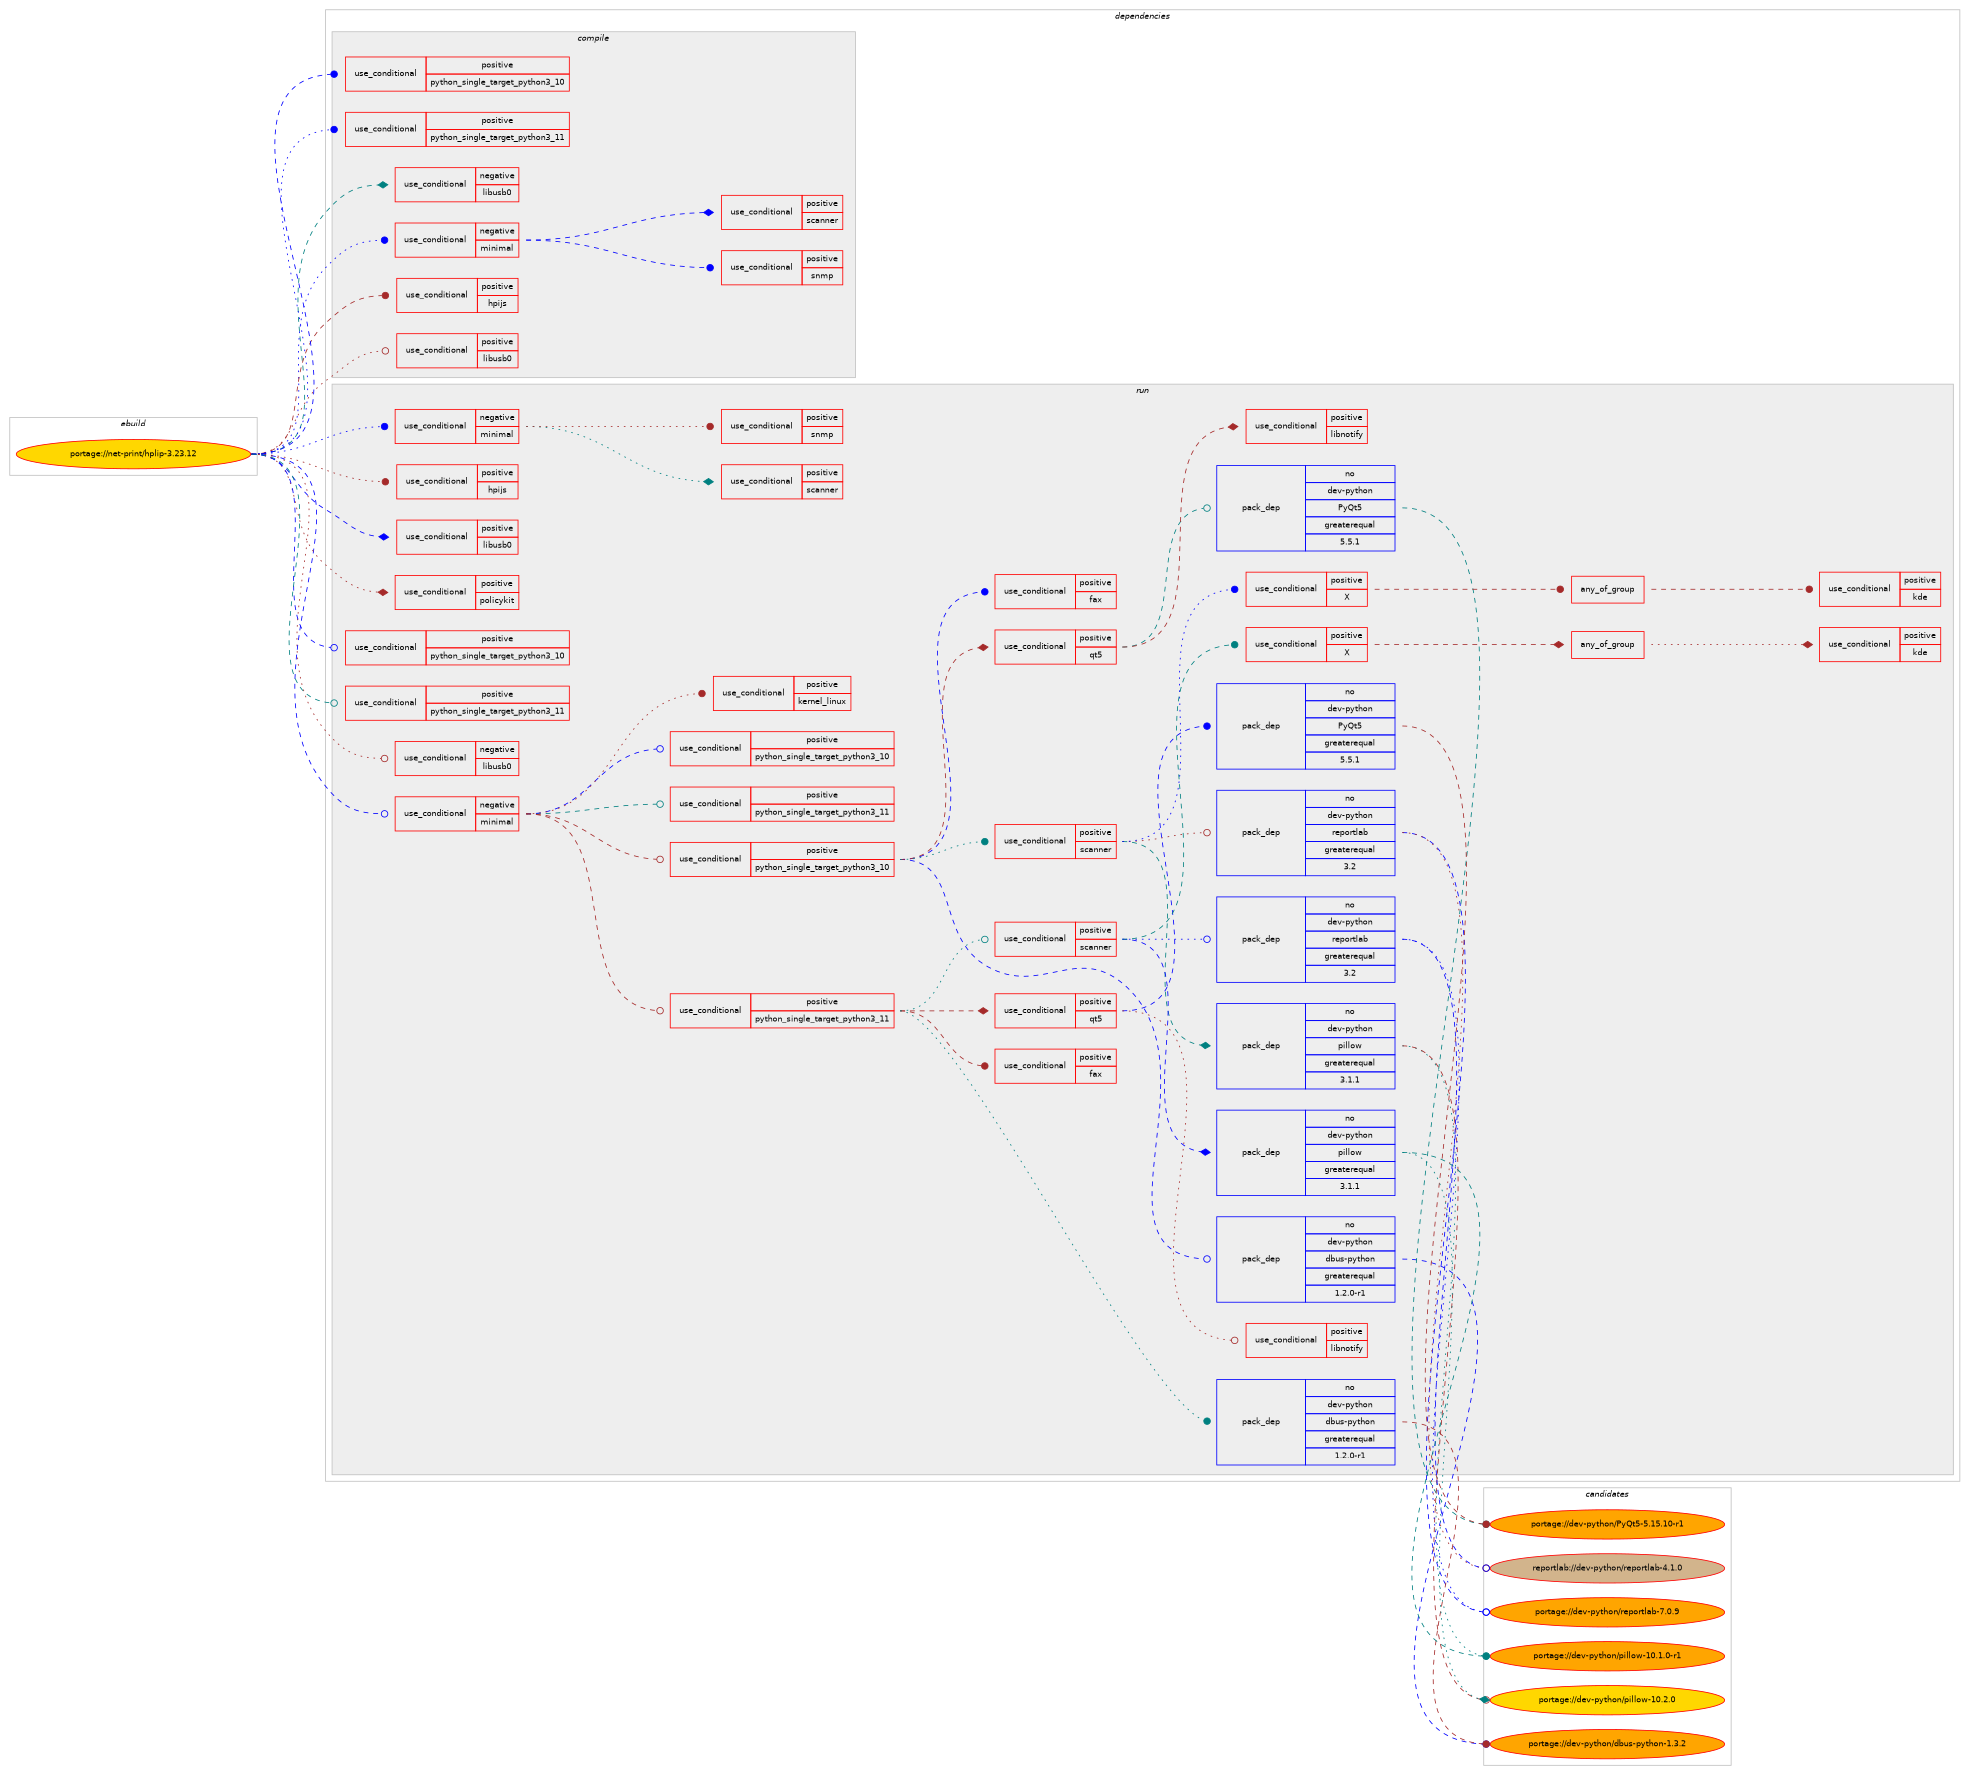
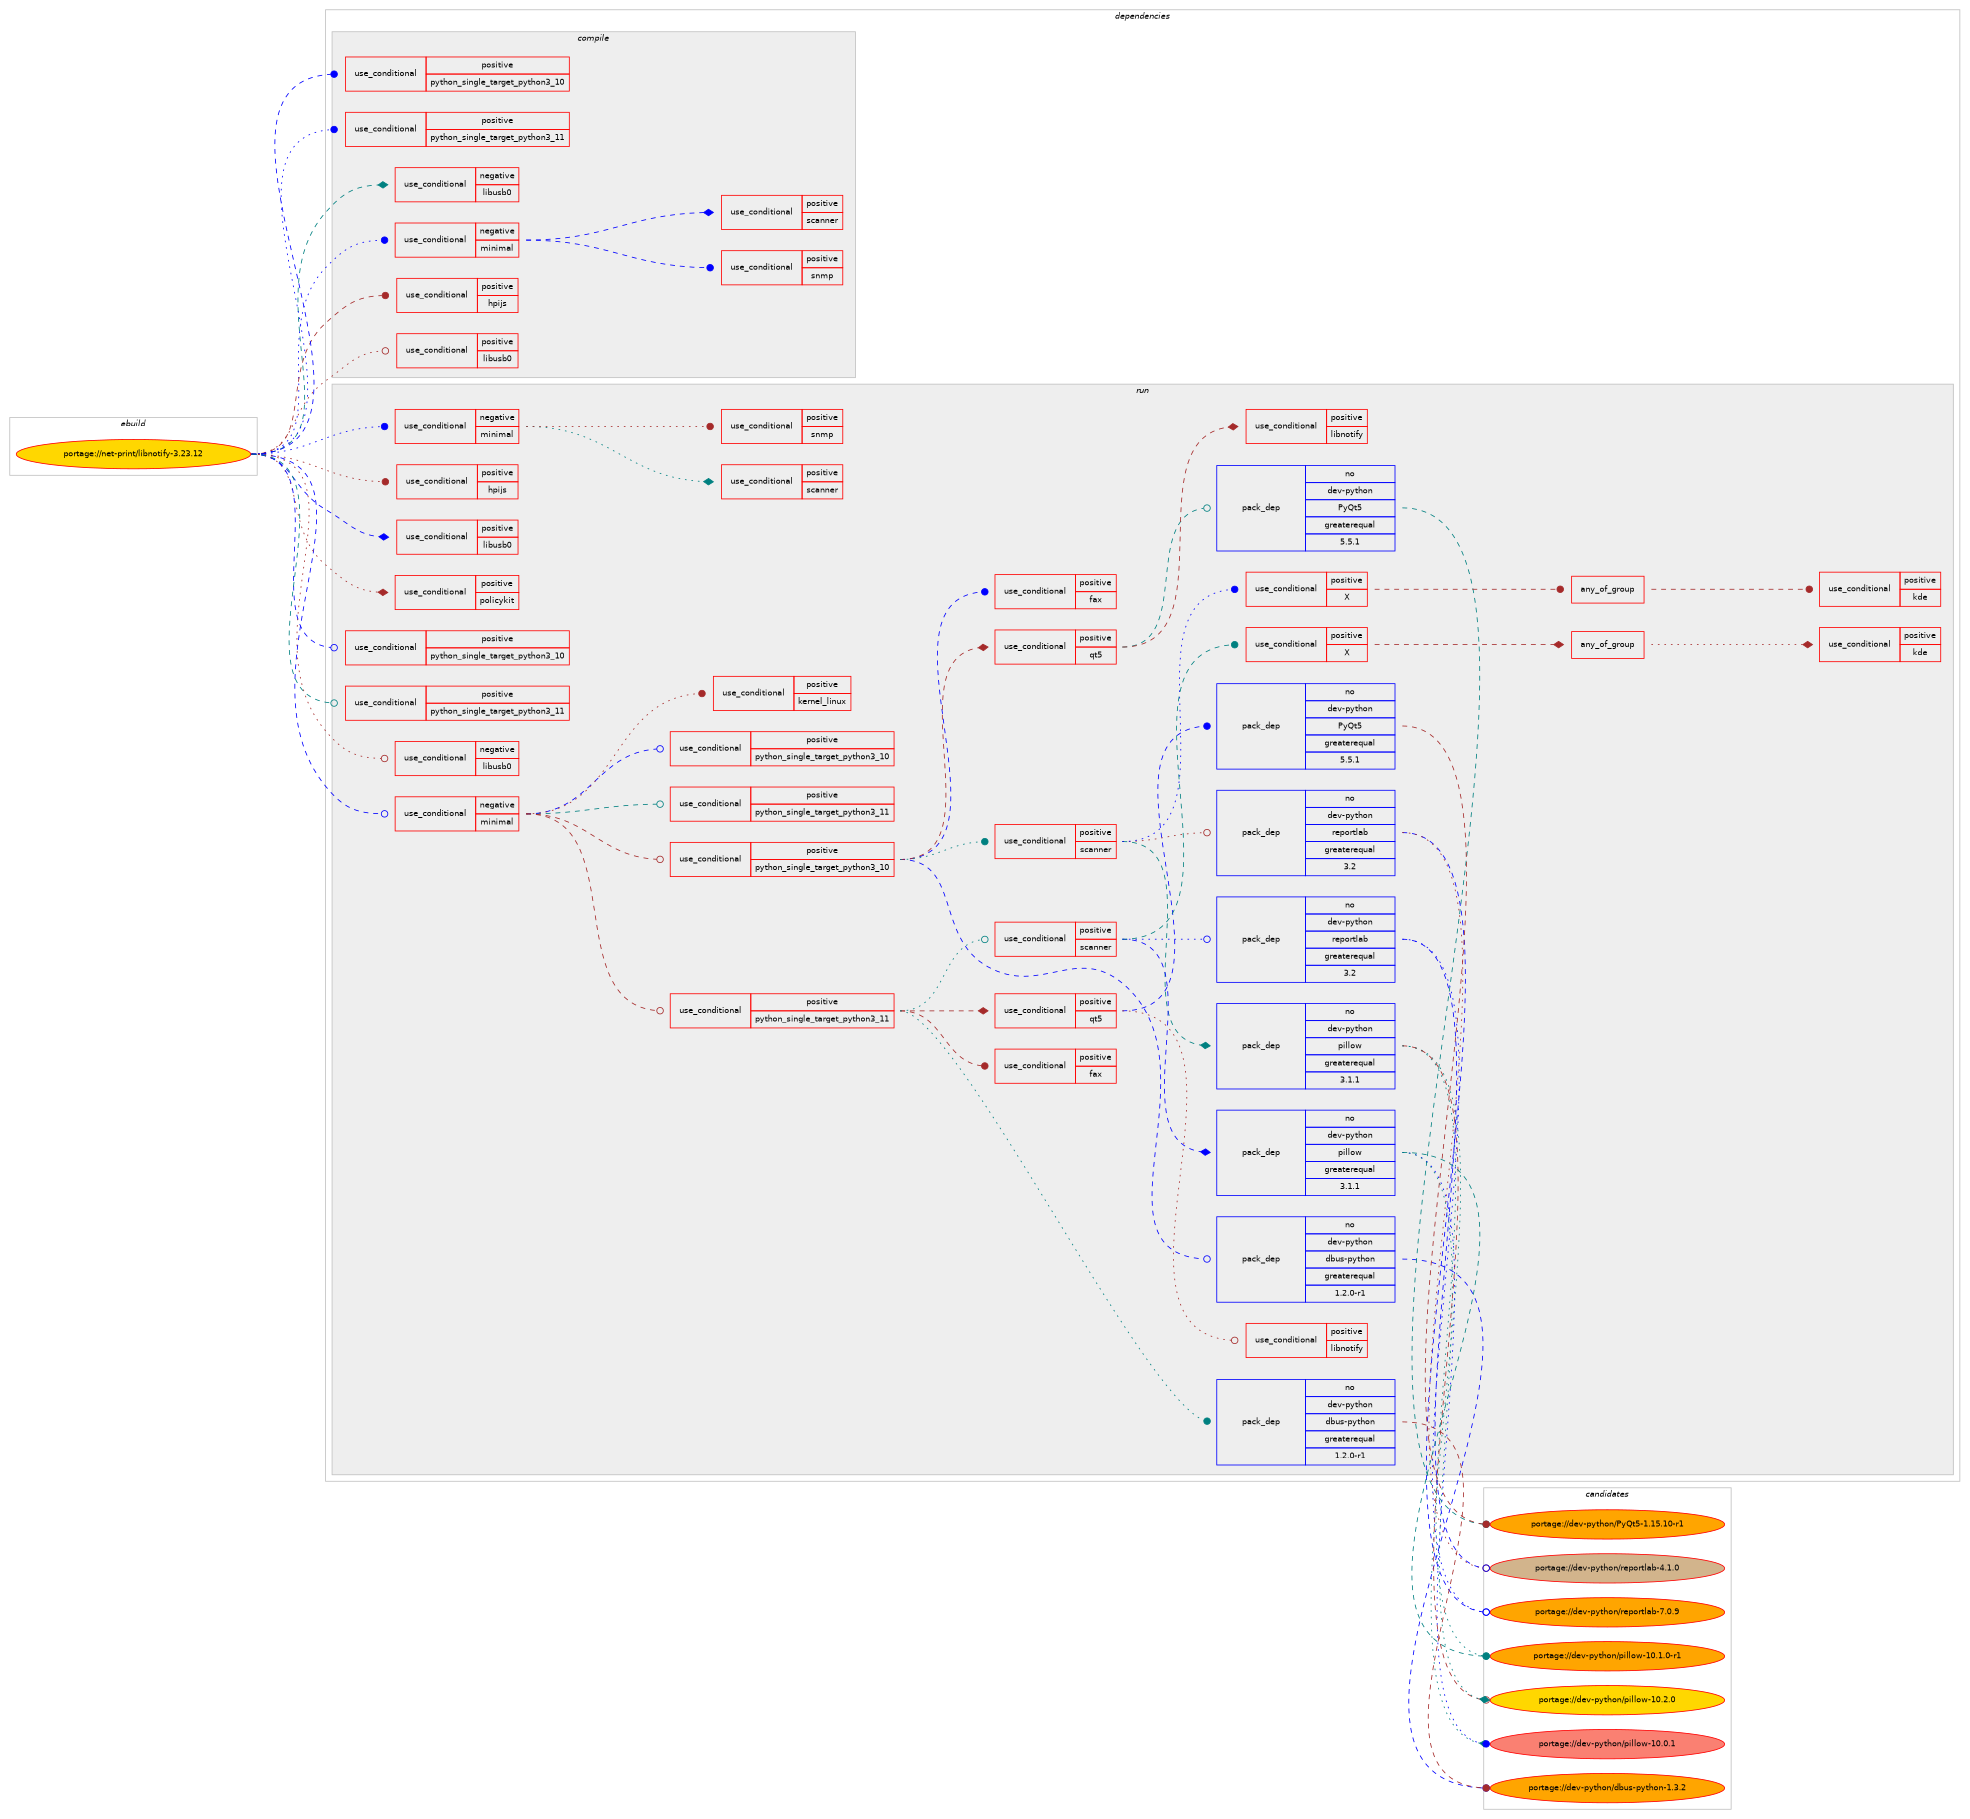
node "portage://net-print/hplip-3.23.12": label "portage://net-print/hplip-3.23.12" -> "portage://net-print/libnotify-3.23.12"
node "portage://dev-python/PyQt5-5.15.10-r1": label "portage://dev-python/PyQt5-5.15.10-r1" -> "portage://dev-python/PyQt5-1.15.10-r1"
node "reportlab://dev-python/reportlab-4.1.0": label "reportlab://dev-python/reportlab-4.1.0" -> "portage://dev-python/reportlab-4.1.0"
node "portage://dev-python/pillow-10.0.1": added
